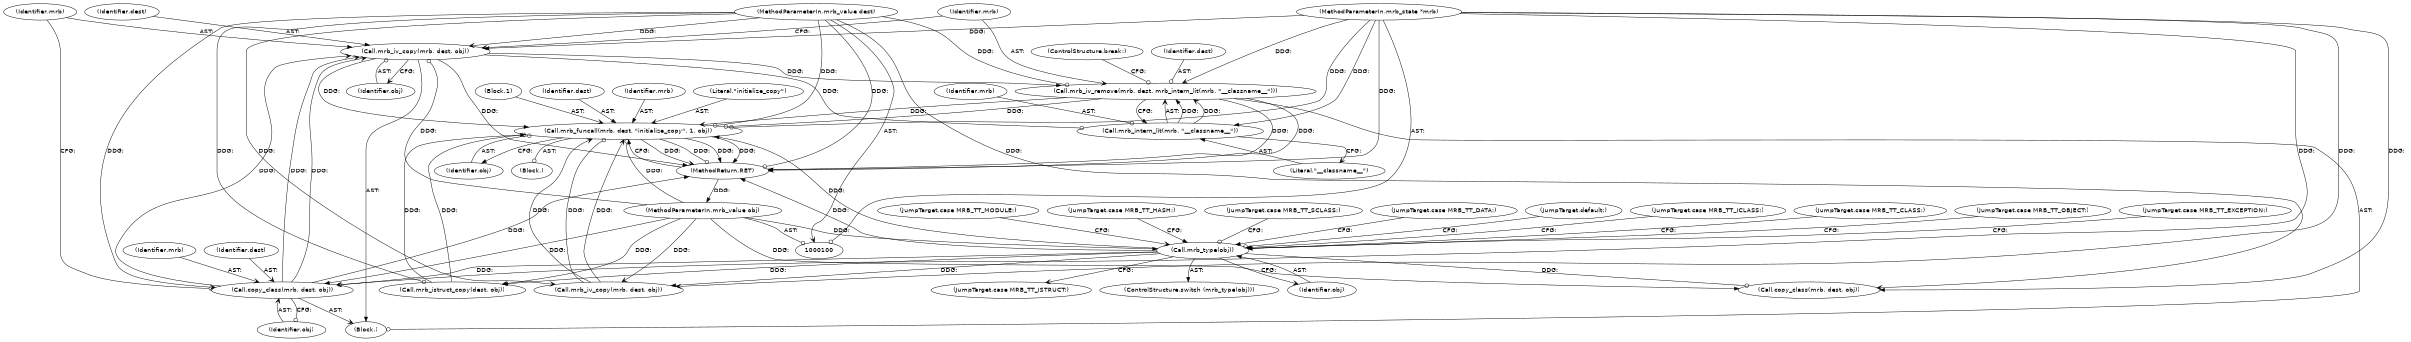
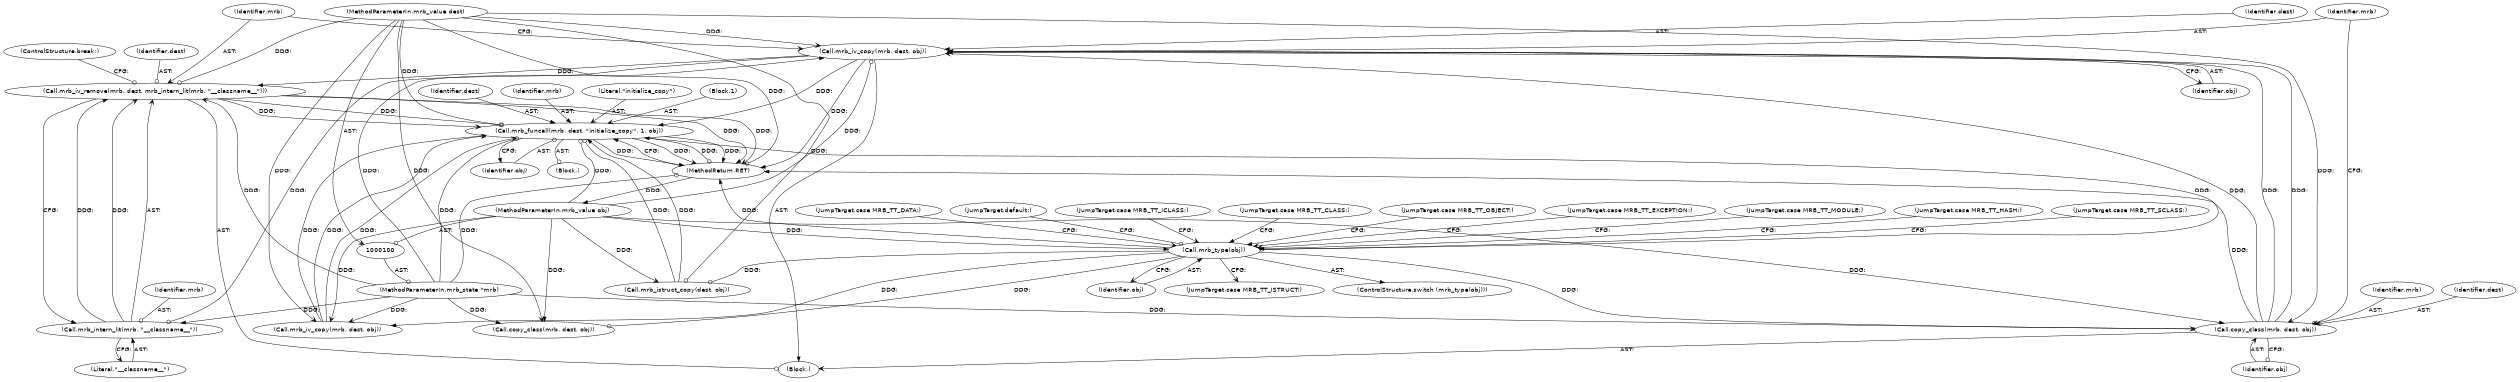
edge "(MethodParameterIn,mrb_state *mrb)" -> "1000100": reversed
edge "(JumpTarget,case MRB_TT_DATA:)" -> "(Call,mrb_type(obj))": arrowhead normal -> vee
edge "(JumpTarget,case MRB_TT_ICLASS:)" -> "(Call,mrb_type(obj))": arrowhead normal -> vee
edge "(Call,mrb_type(obj))" -> "(Call,mrb_istruct_copy(dest, obj))": arrowhead normal -> odot
